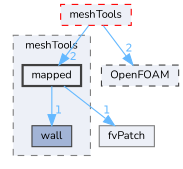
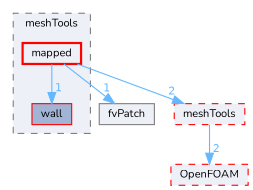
edge "meshTools" -> "mapped": reversed
node "mapped": color grey25 -> red
node "OpenFOAM": color grey25 -> red
node "wall": color grey25 -> red
